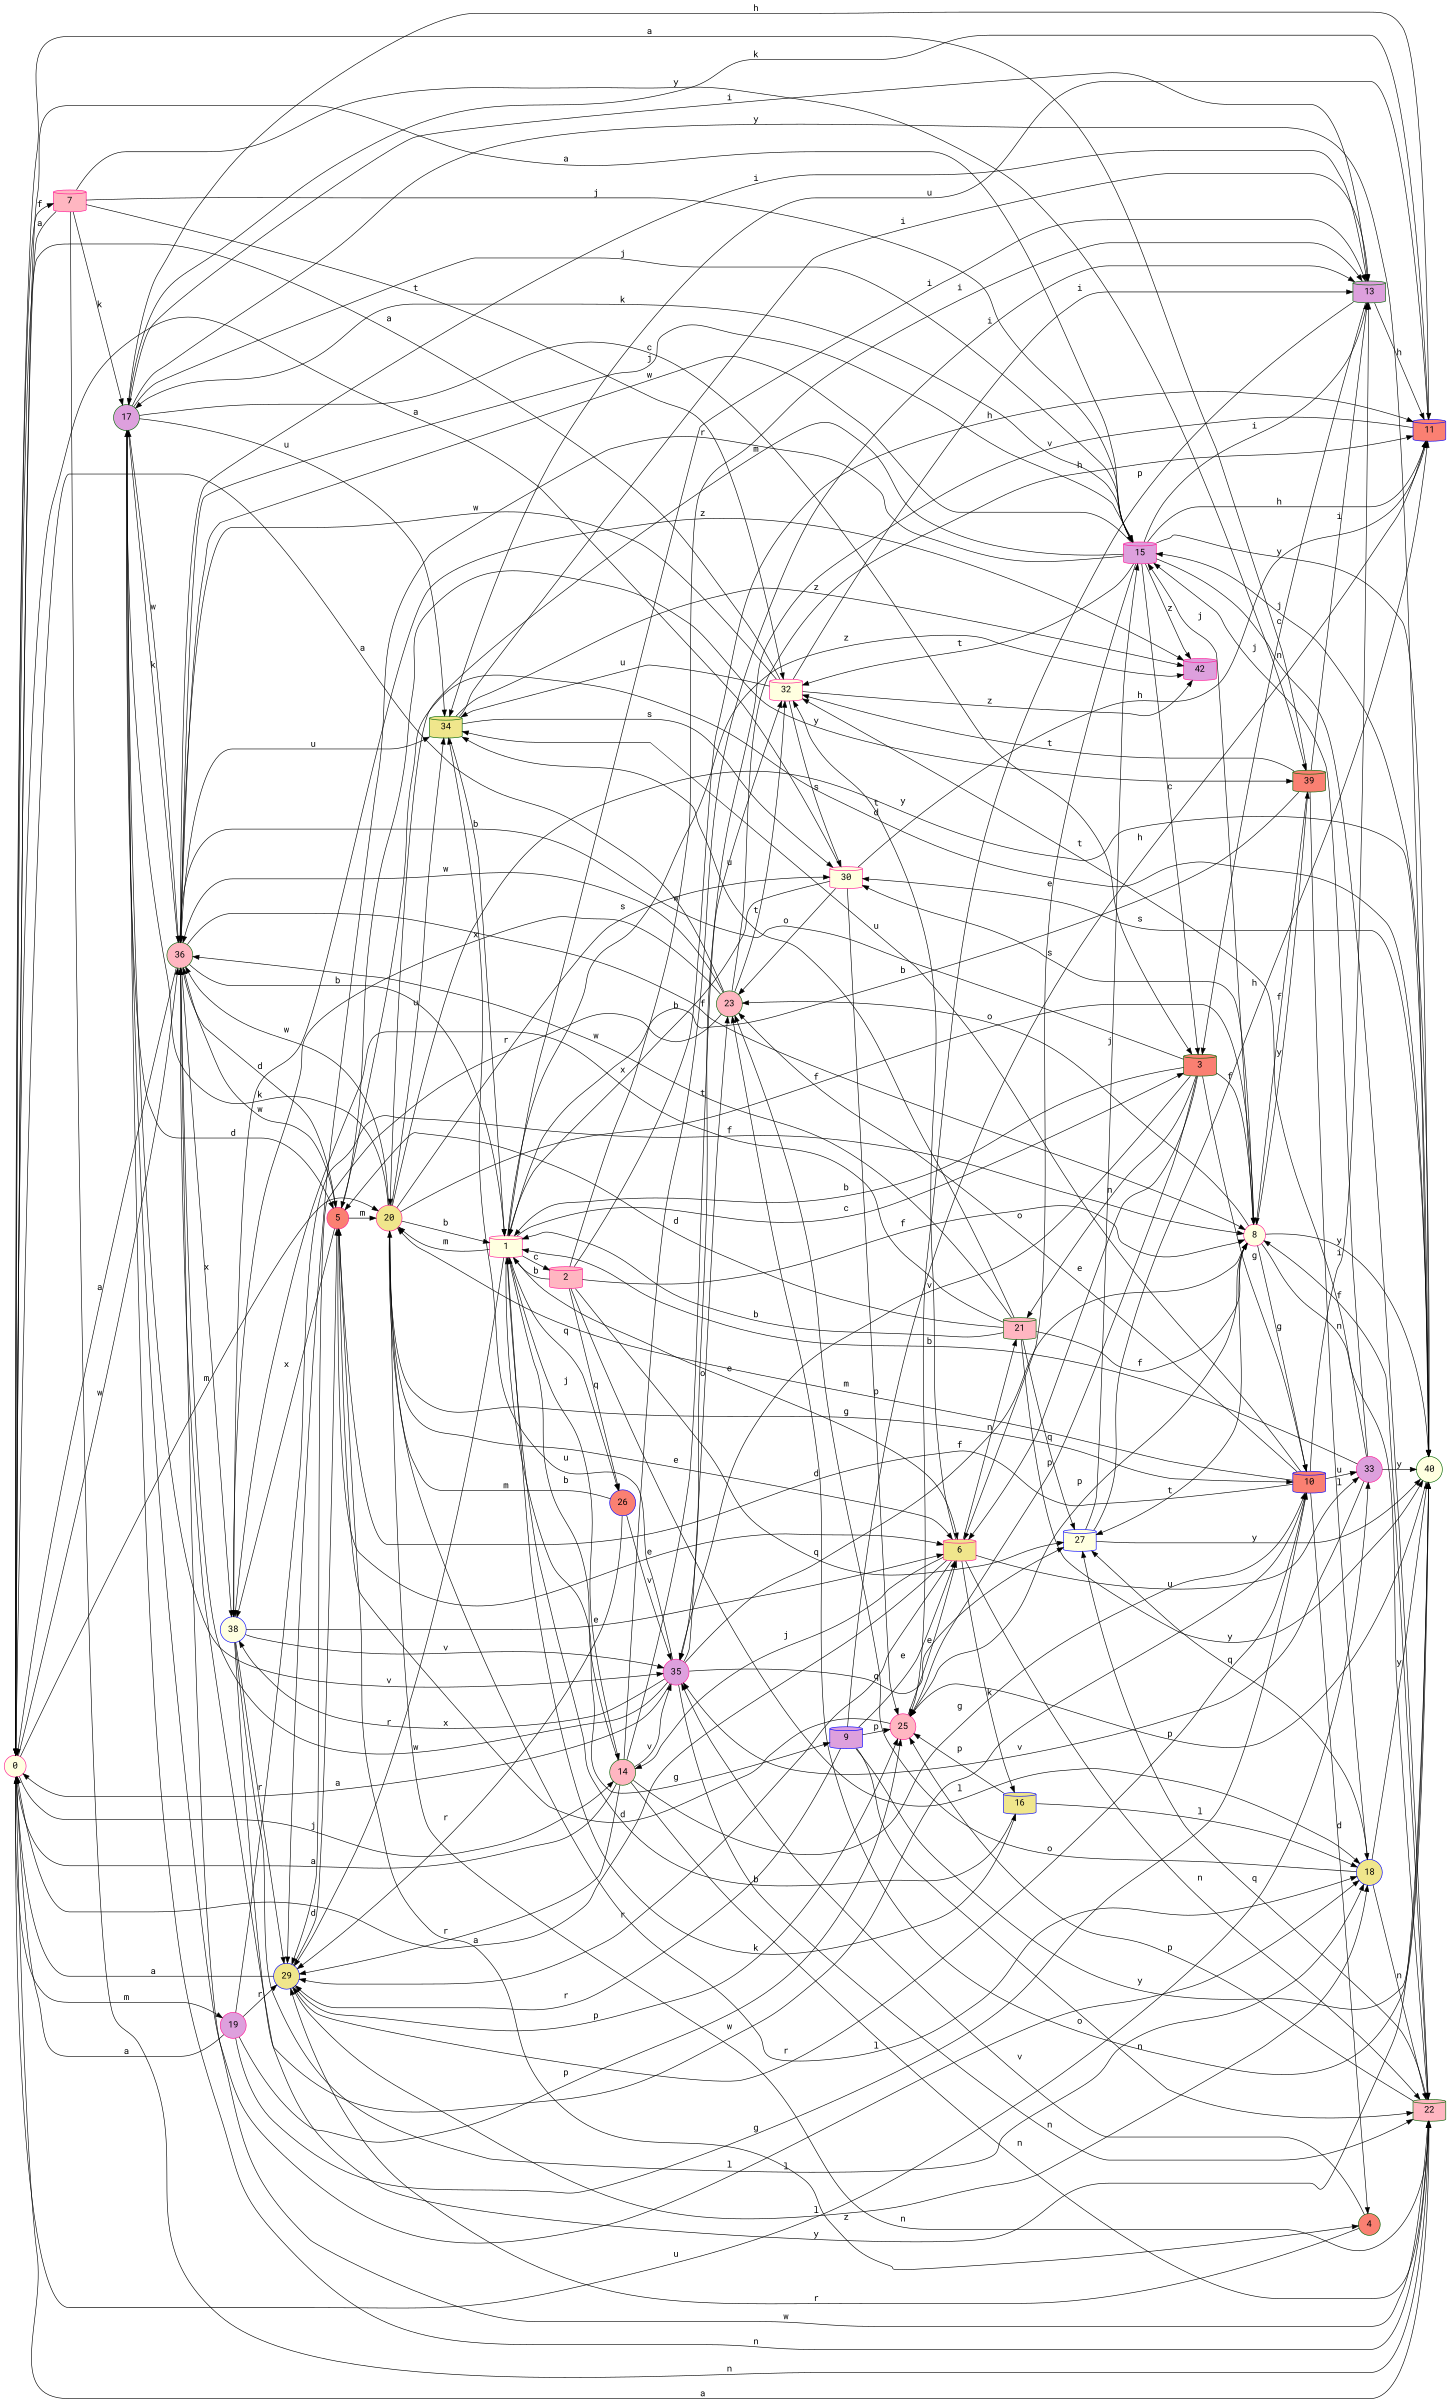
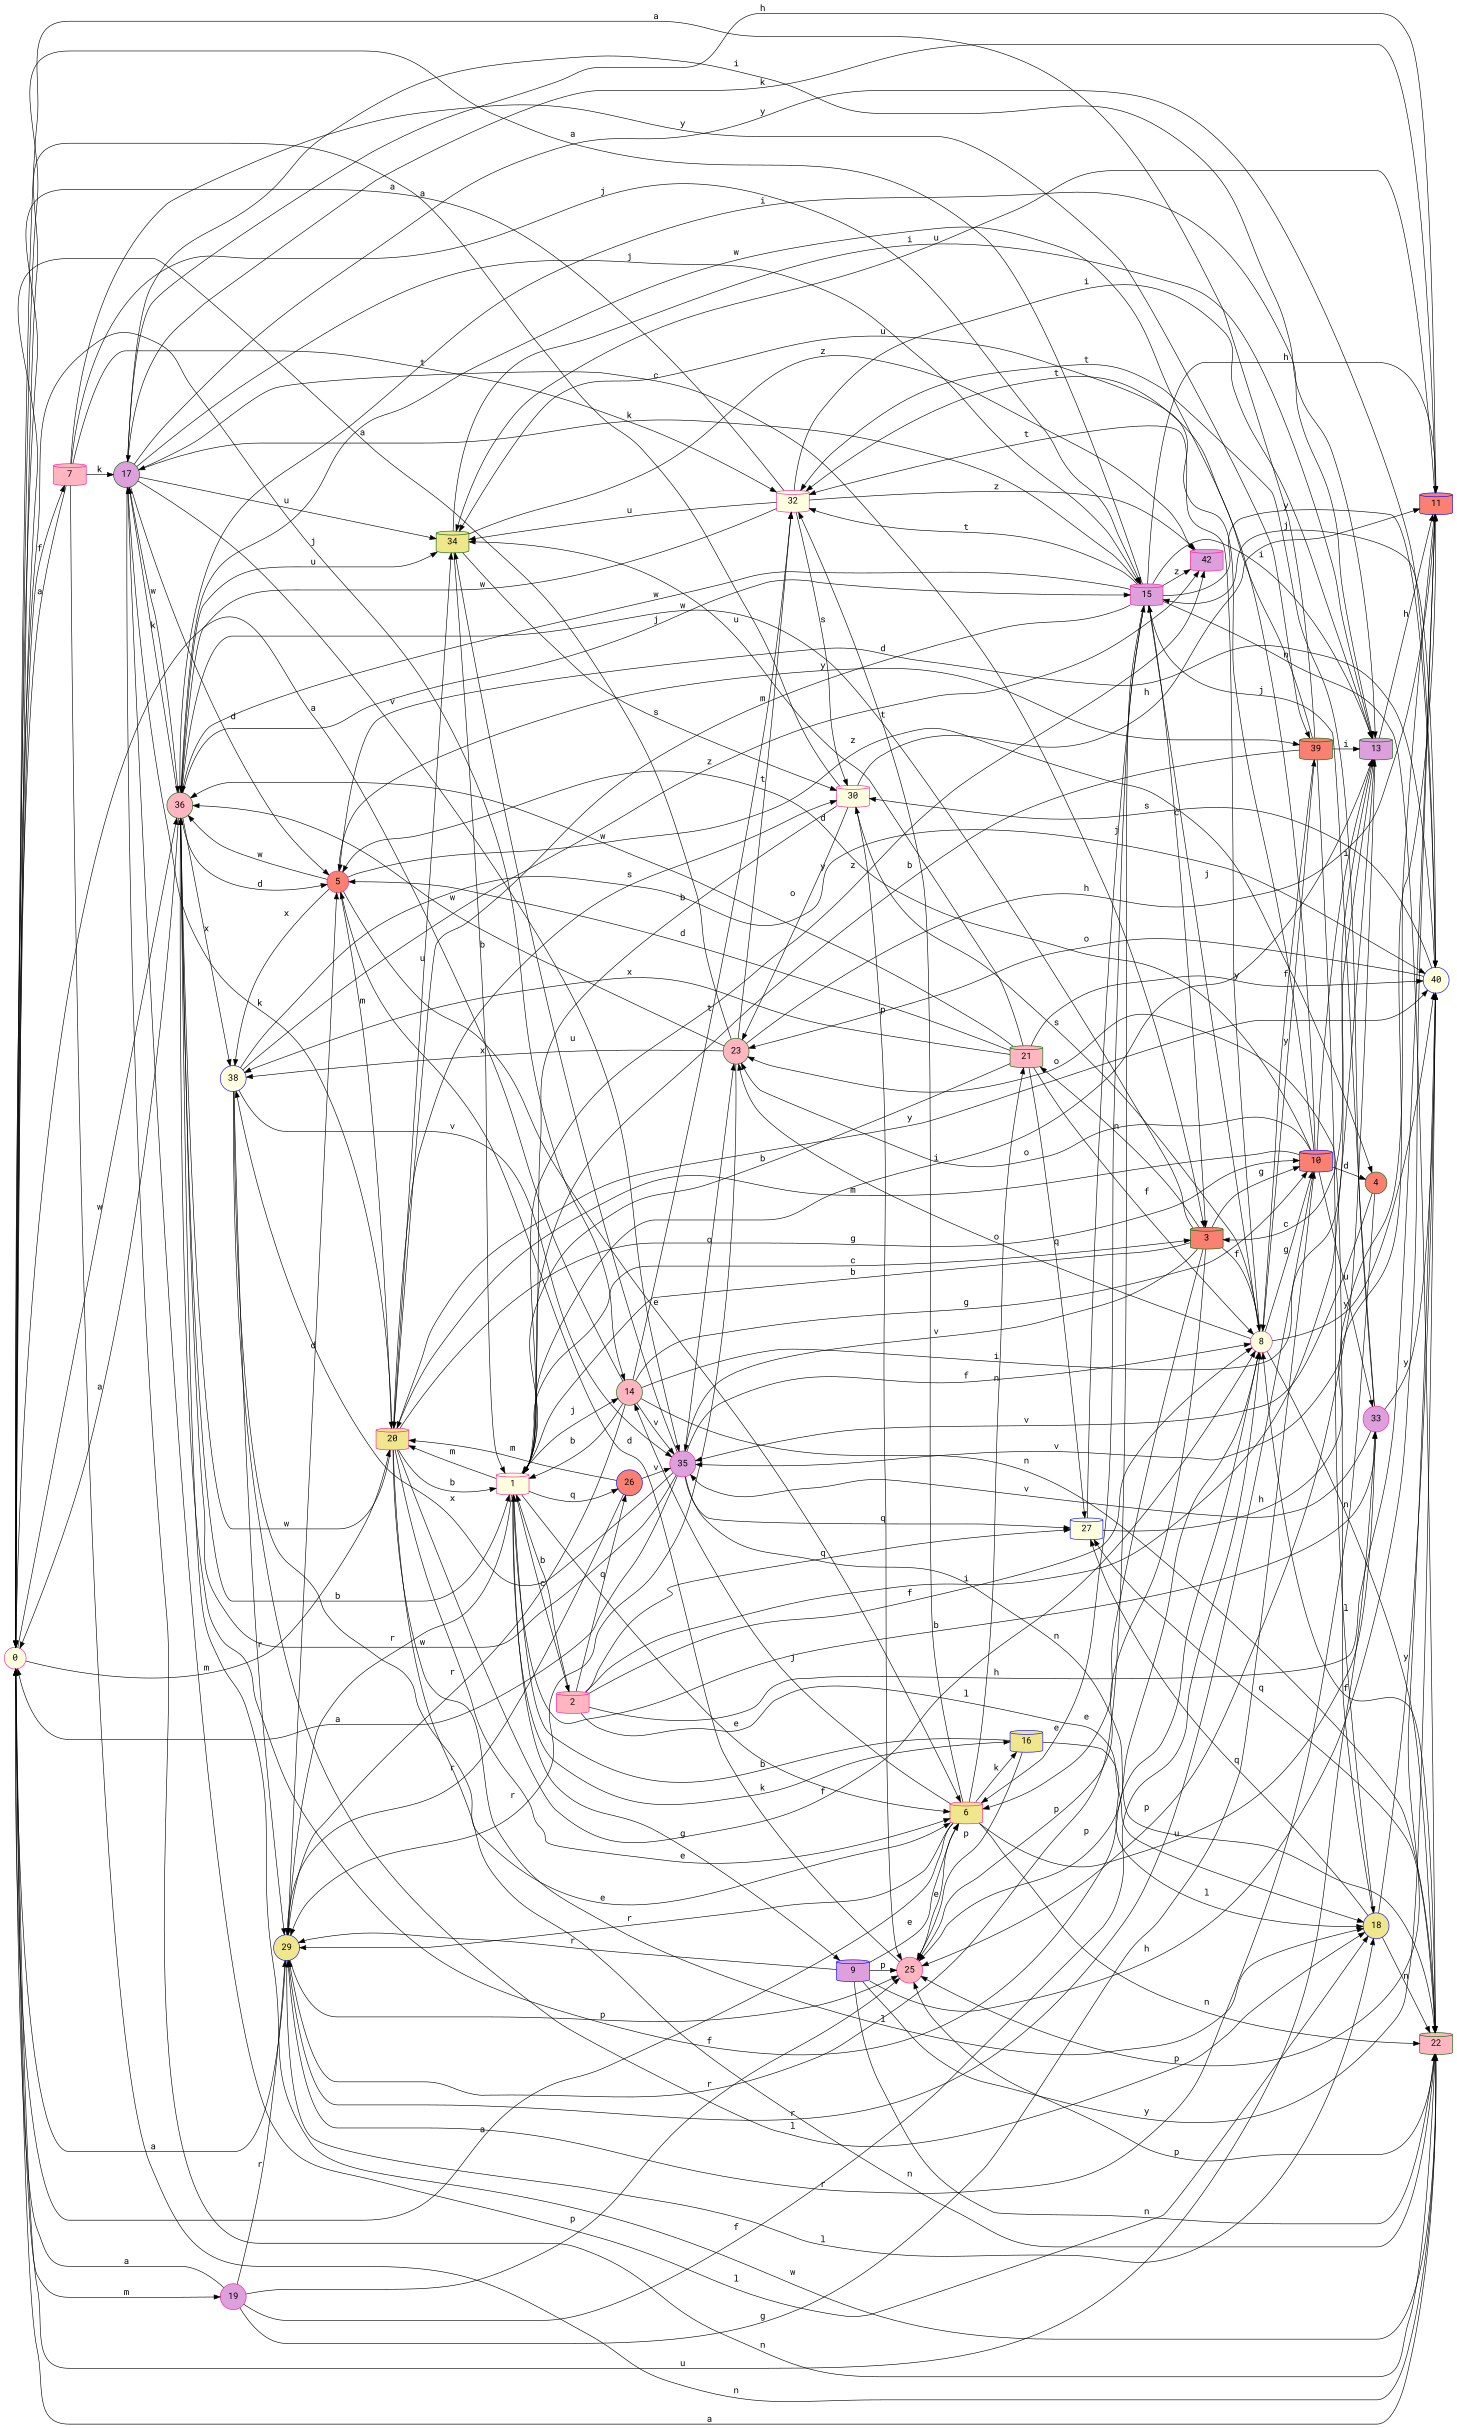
node "20": shape circle -> cylinder
edge "8" -> "27": now "8" -> "32"
node "40": color darkgreen -> blue
edge "27" -> "40": removed, label "y"
